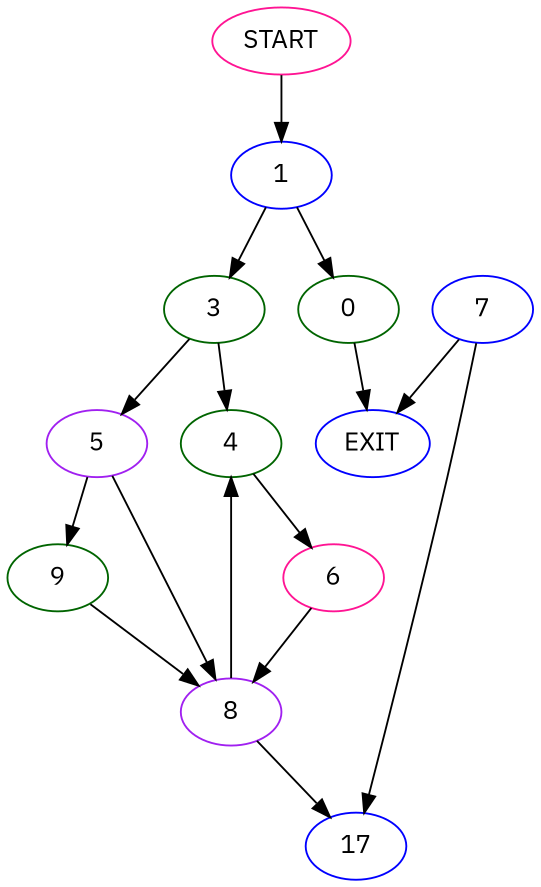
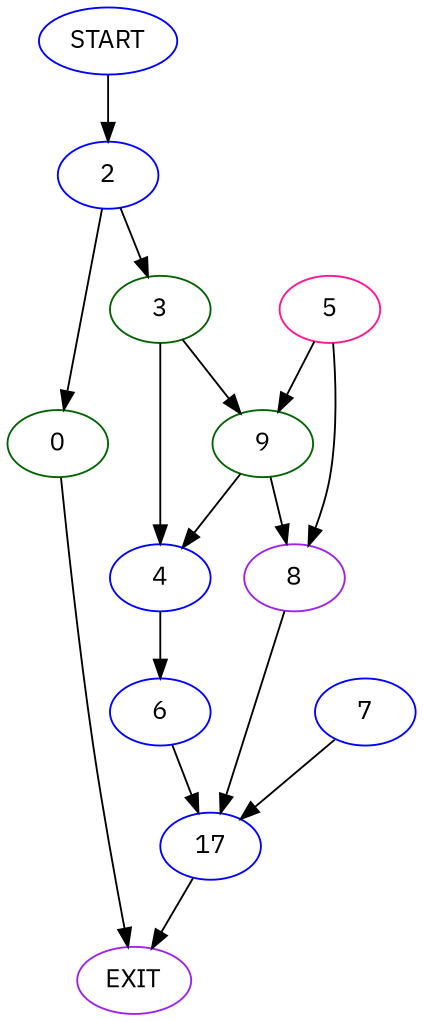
node "START": color deeppink -> blue
node "1": label "1" -> "2"
edge "3" -> "5": now "3" -> "9"
edge "7" -> "EXIT": now "17" -> "EXIT"
node "5": color purple -> deeppink
node "4": color darkgreen -> blue
node "EXIT": color blue -> purple
node "6": color deeppink -> blue
edge "8" -> "4": now "9" -> "4"
edge "6" -> "8": now "6" -> "17"
